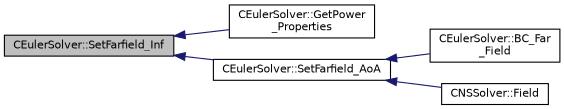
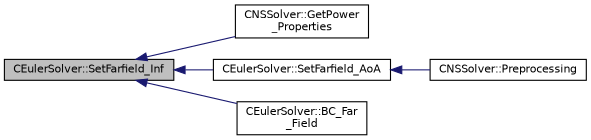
node "CEulerSolver::GetPower _Properties": label "CEulerSolver::GetPower _Properties" -> "CNSSolver::GetPower _Properties"
edge "CEulerSolver::BC_Far _Field" -> "CEulerSolver::SetFarfield_AoA": now "CEulerSolver::BC_Far _Field" -> "CEulerSolver::SetFarfield_Inf"
node "CNSSolver::Field": label "CNSSolver::Field" -> "CNSSolver::Preprocessing"
